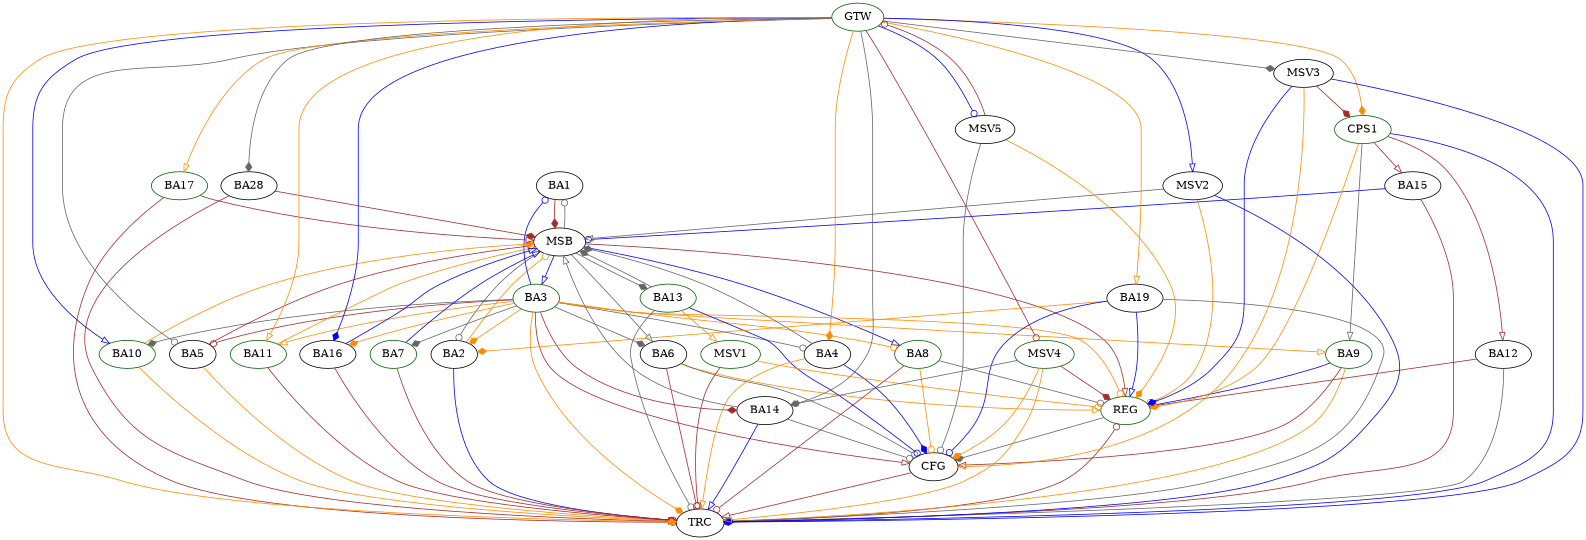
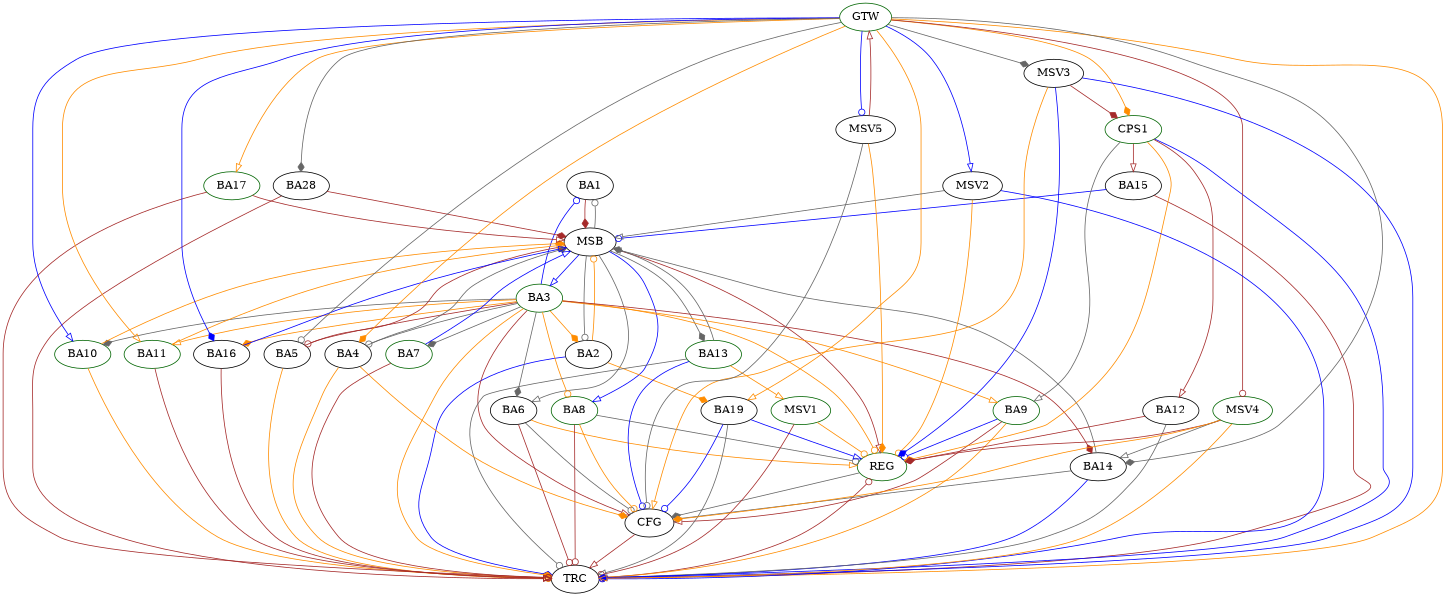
edge "MSV5" -> "GTW": arrowhead odot -> onormal
edge "BA19" -> "BA2": reversed
edge "BA4" -> "CFG": color blue -> darkorange
